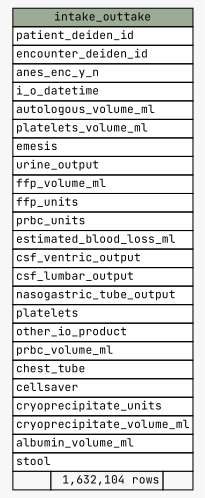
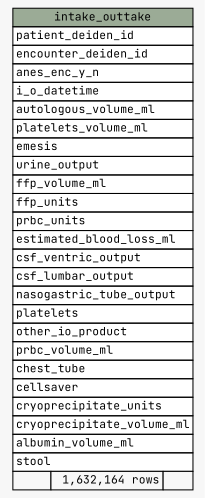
node "intake_outtake": text "1,632,104 rows" -> "1,632,164 rows"
